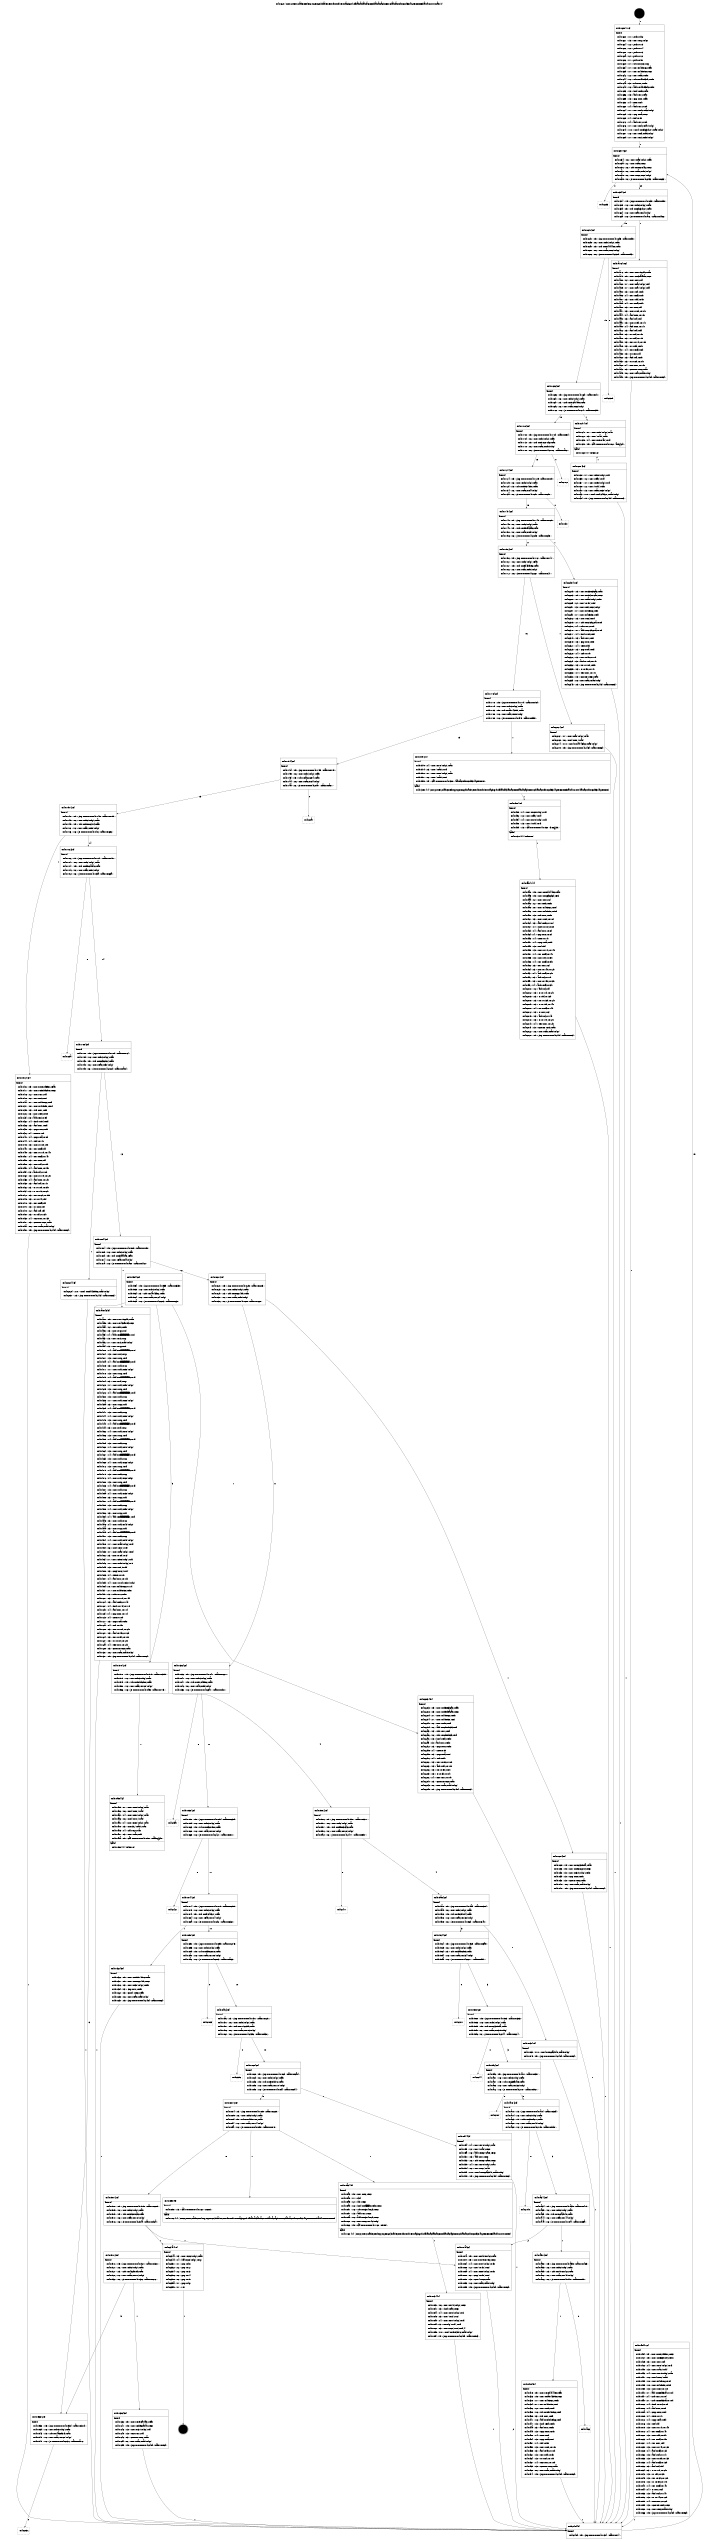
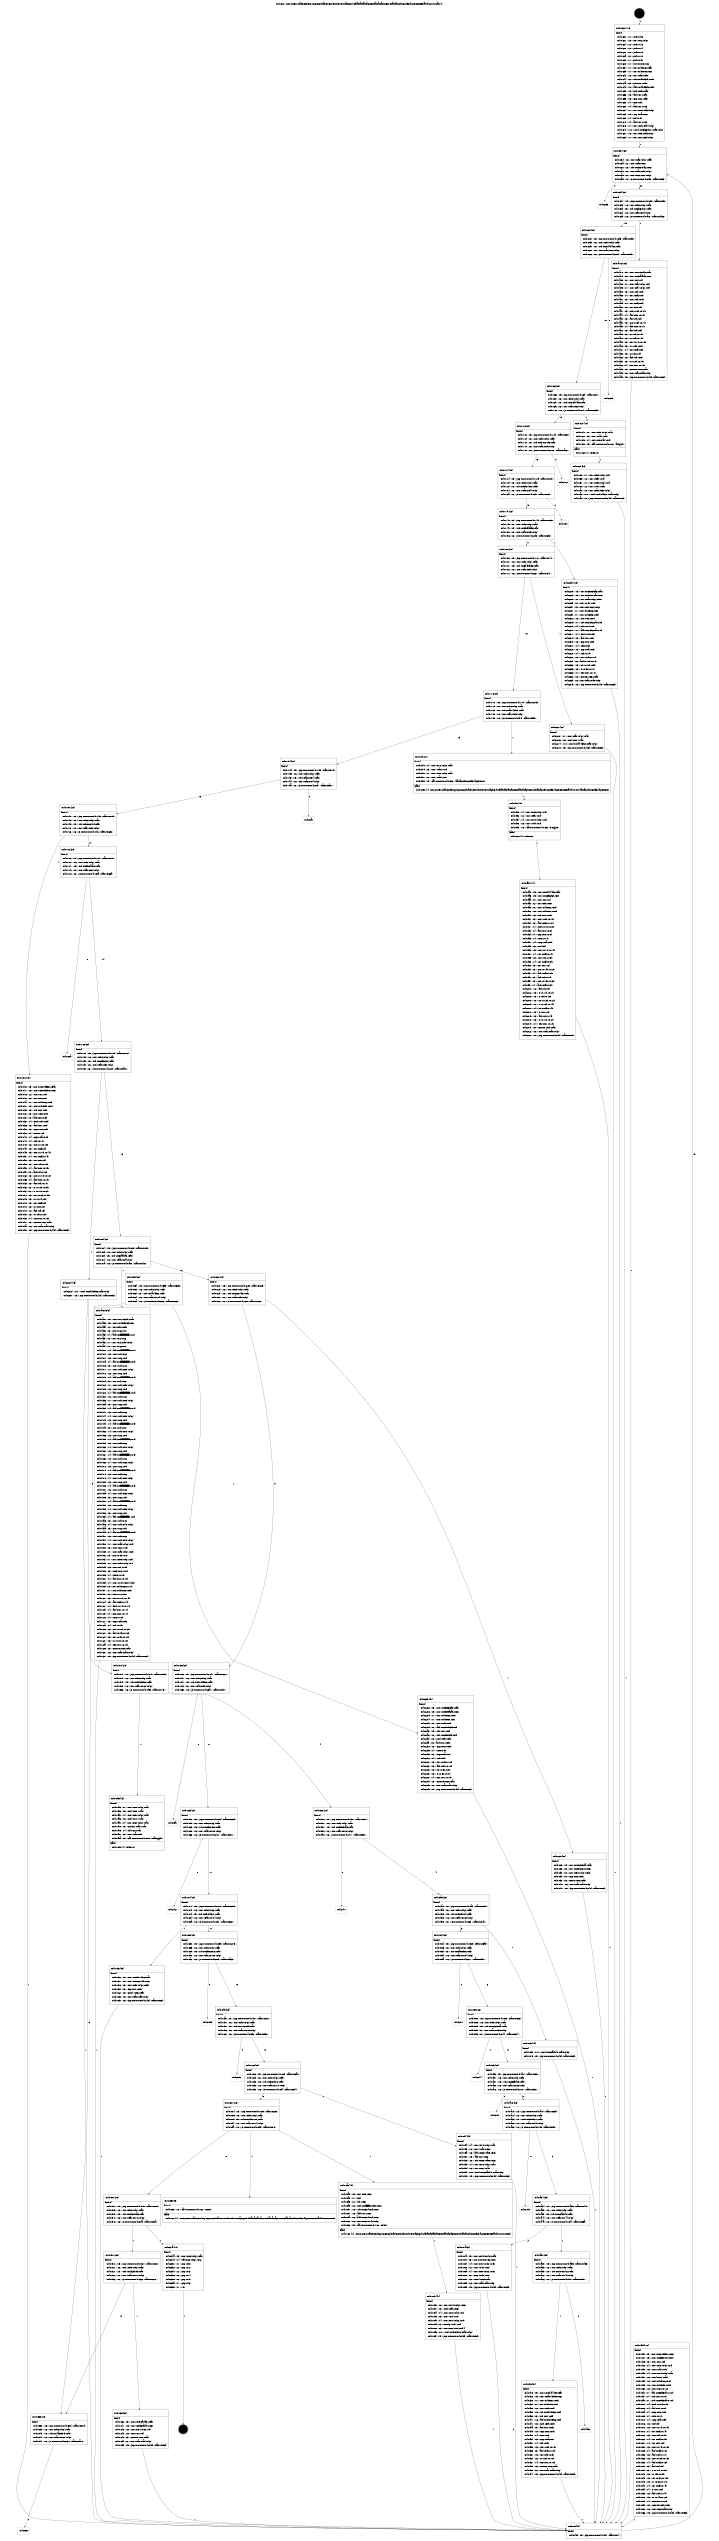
edge "0x401c8e [36]" -> "0x401c7b [19]": reversed
edge "0x401954 [28]" -> "0x401970 [28]": now "0x40202d [15]" -> "0x401970 [28]"
edge "0x401900 [28]" -> "0x401e7a [36]": now "0x401900 [28]" -> "0x40191c [28]"
